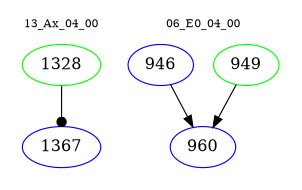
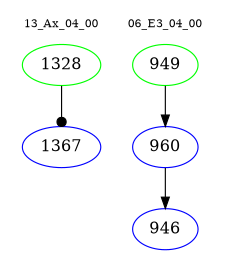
cluster "06_E0_04_00": label "06_E0_04_00" -> "06_E3_04_00"
edge "946" -> "960": reversed
